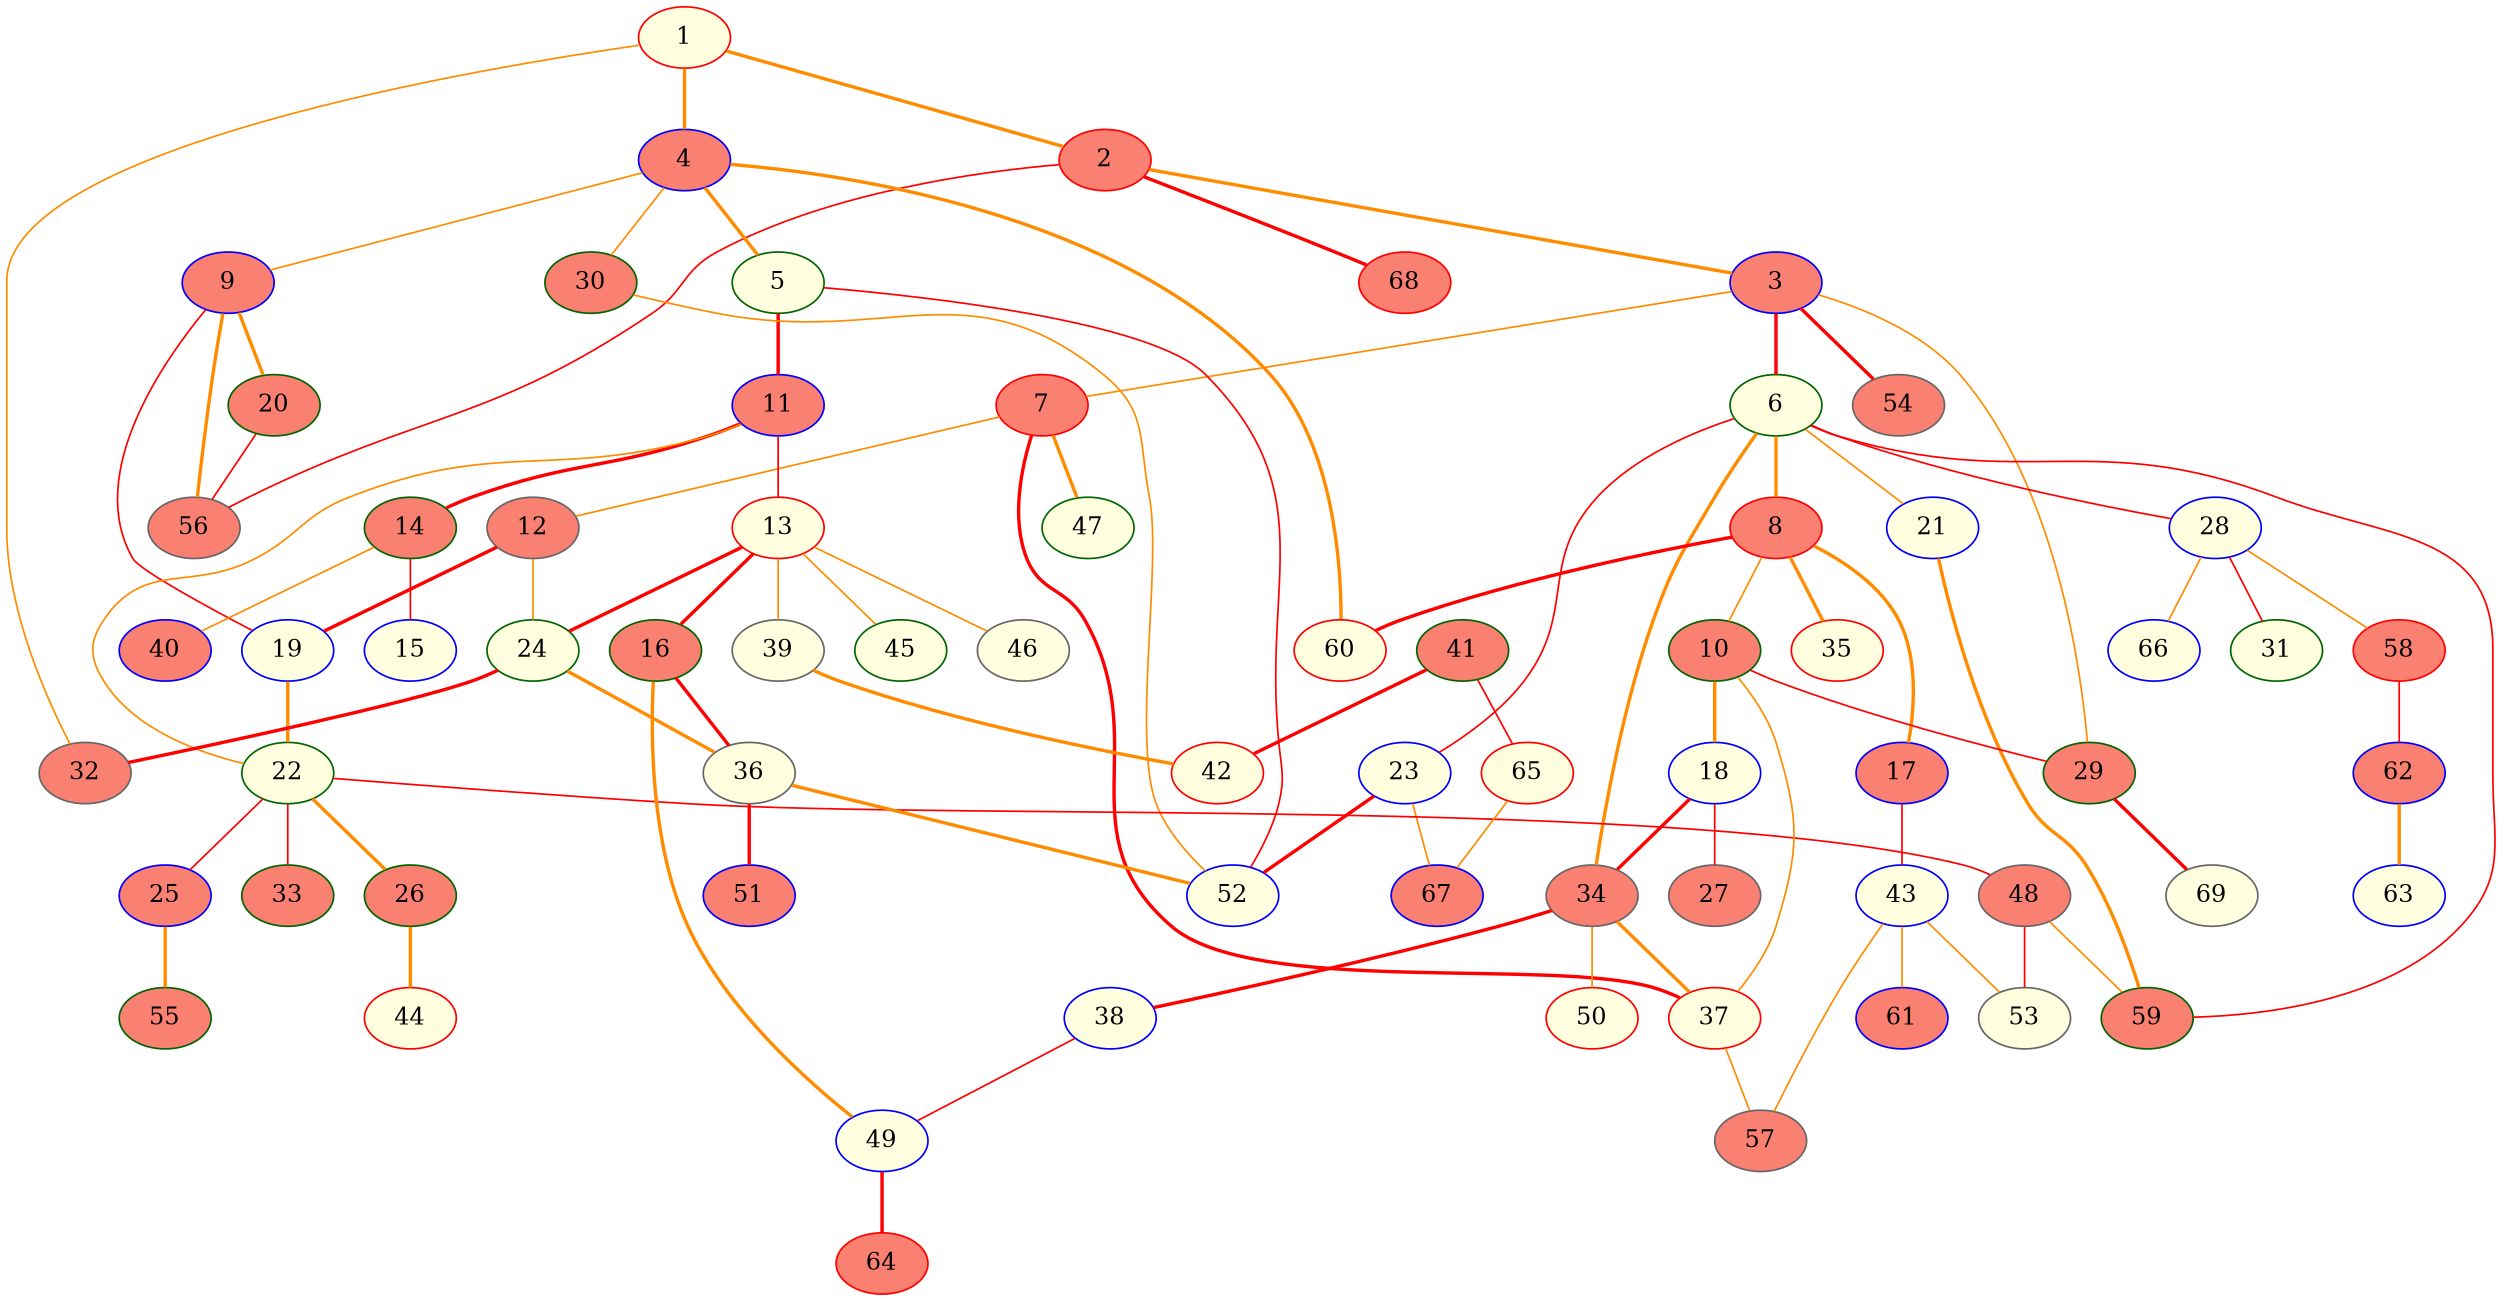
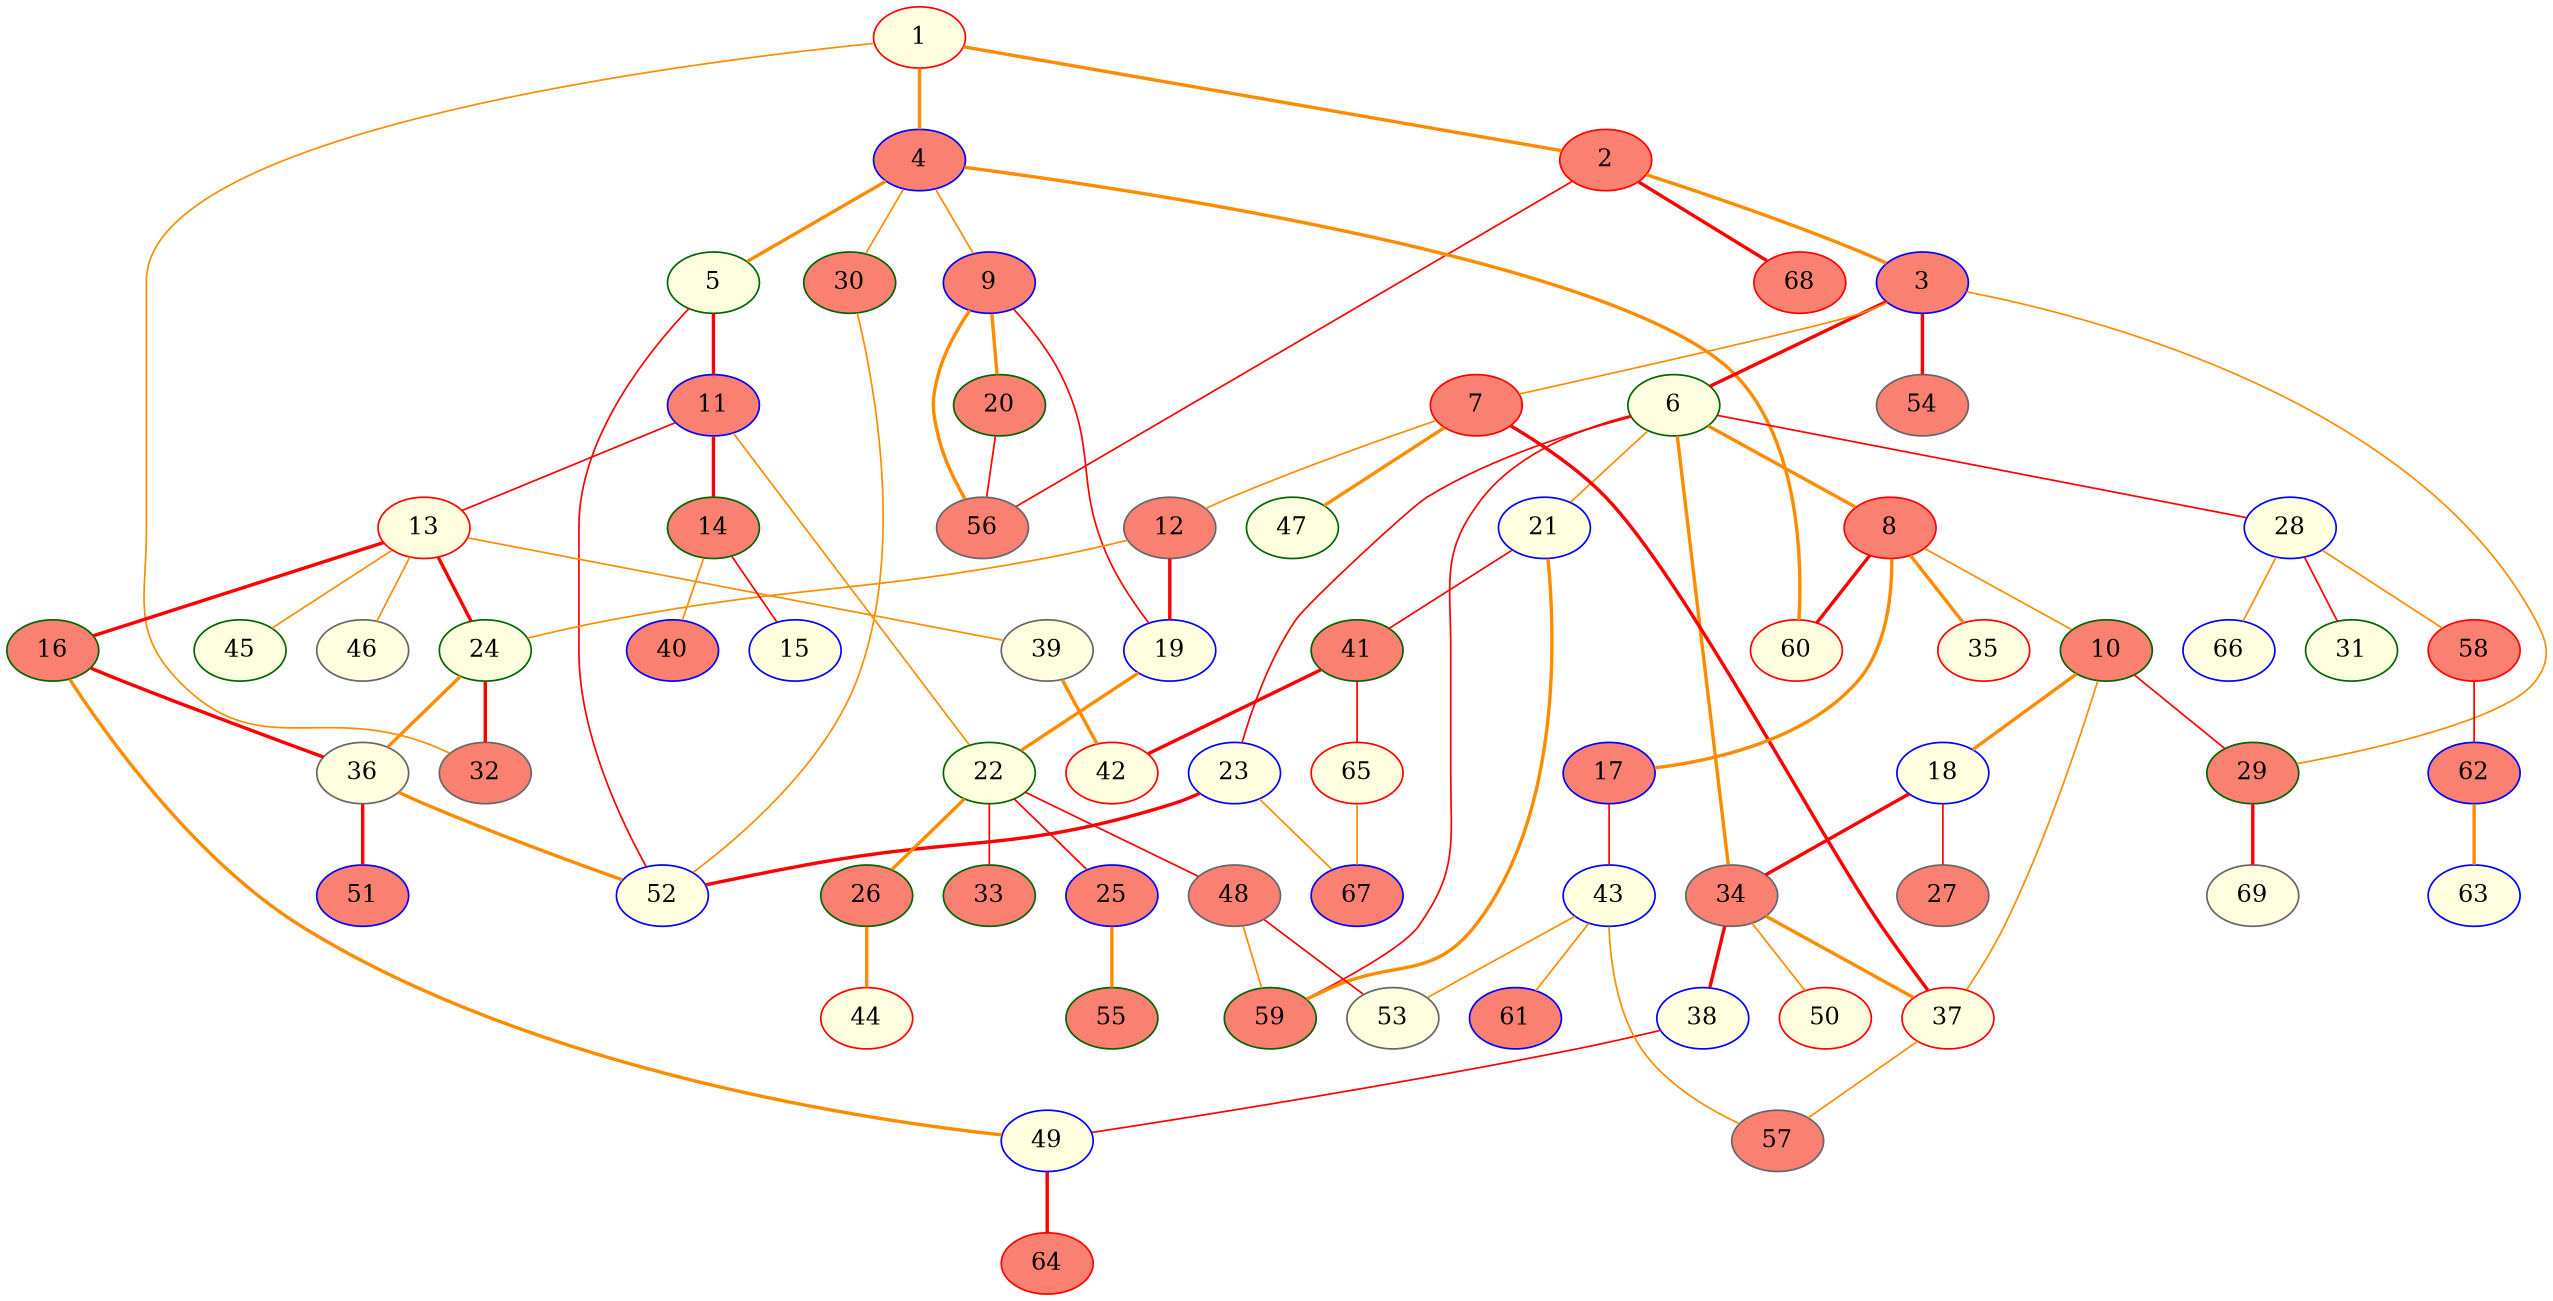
edge "21" -- "41": added
